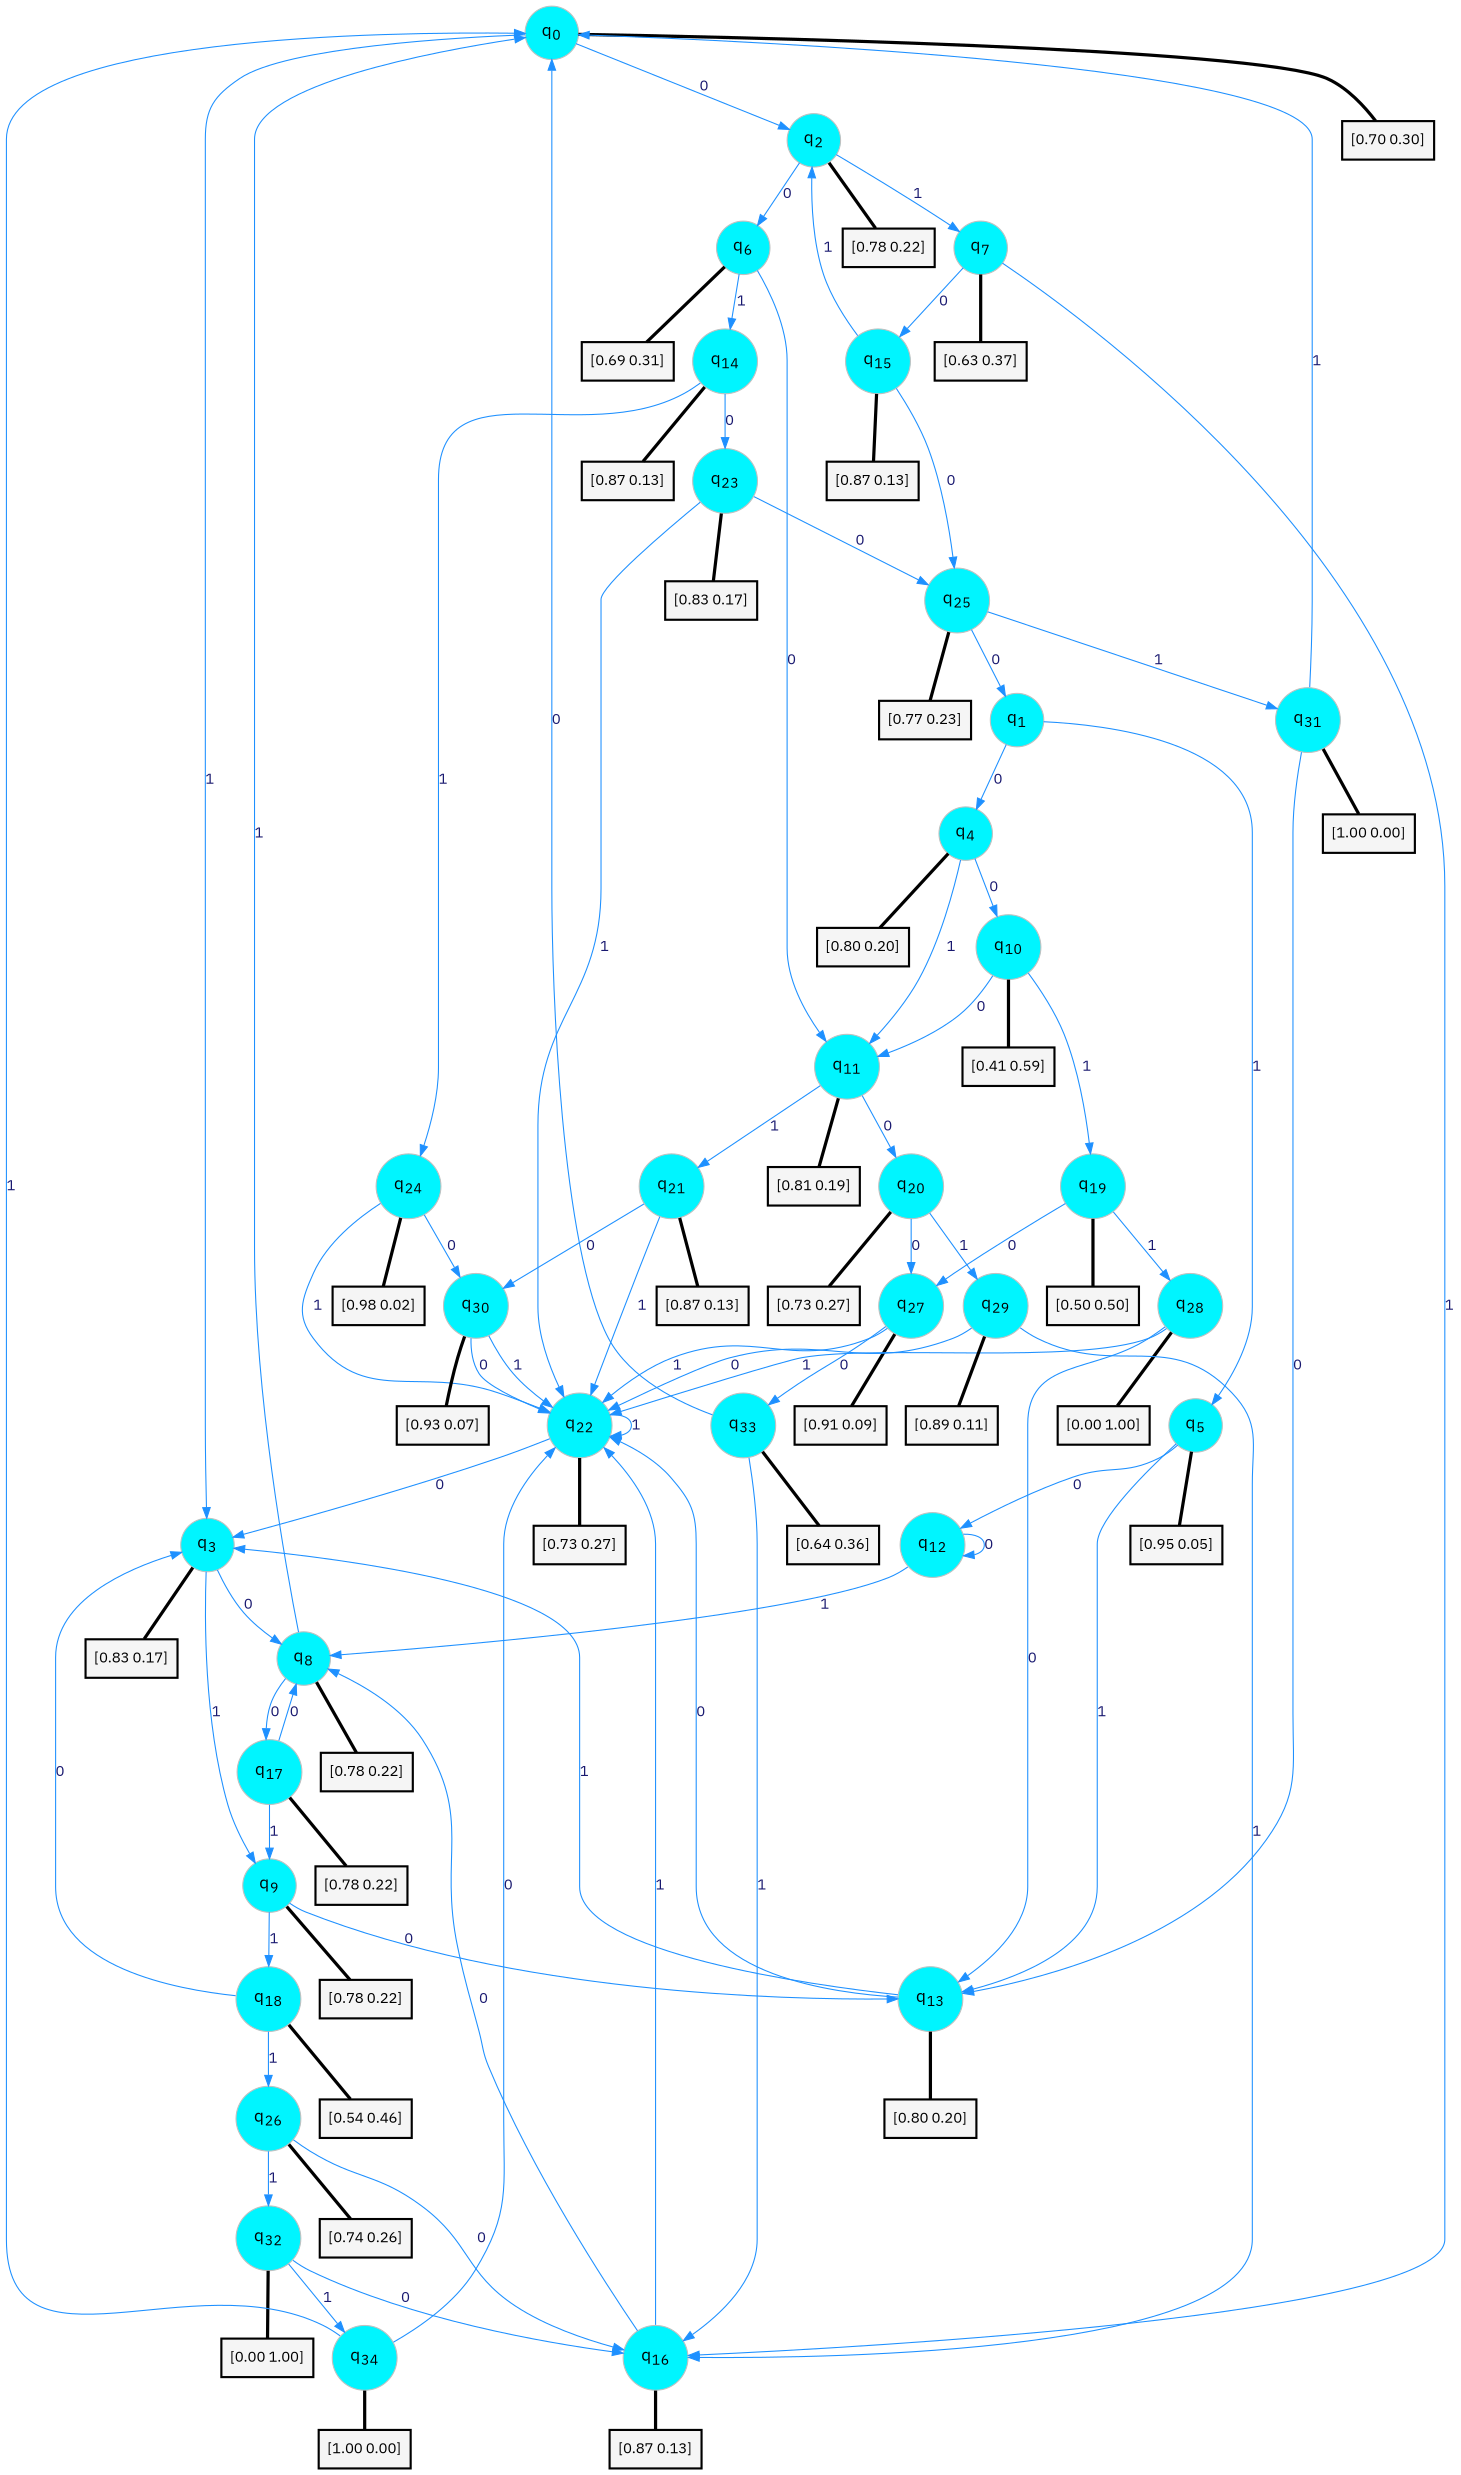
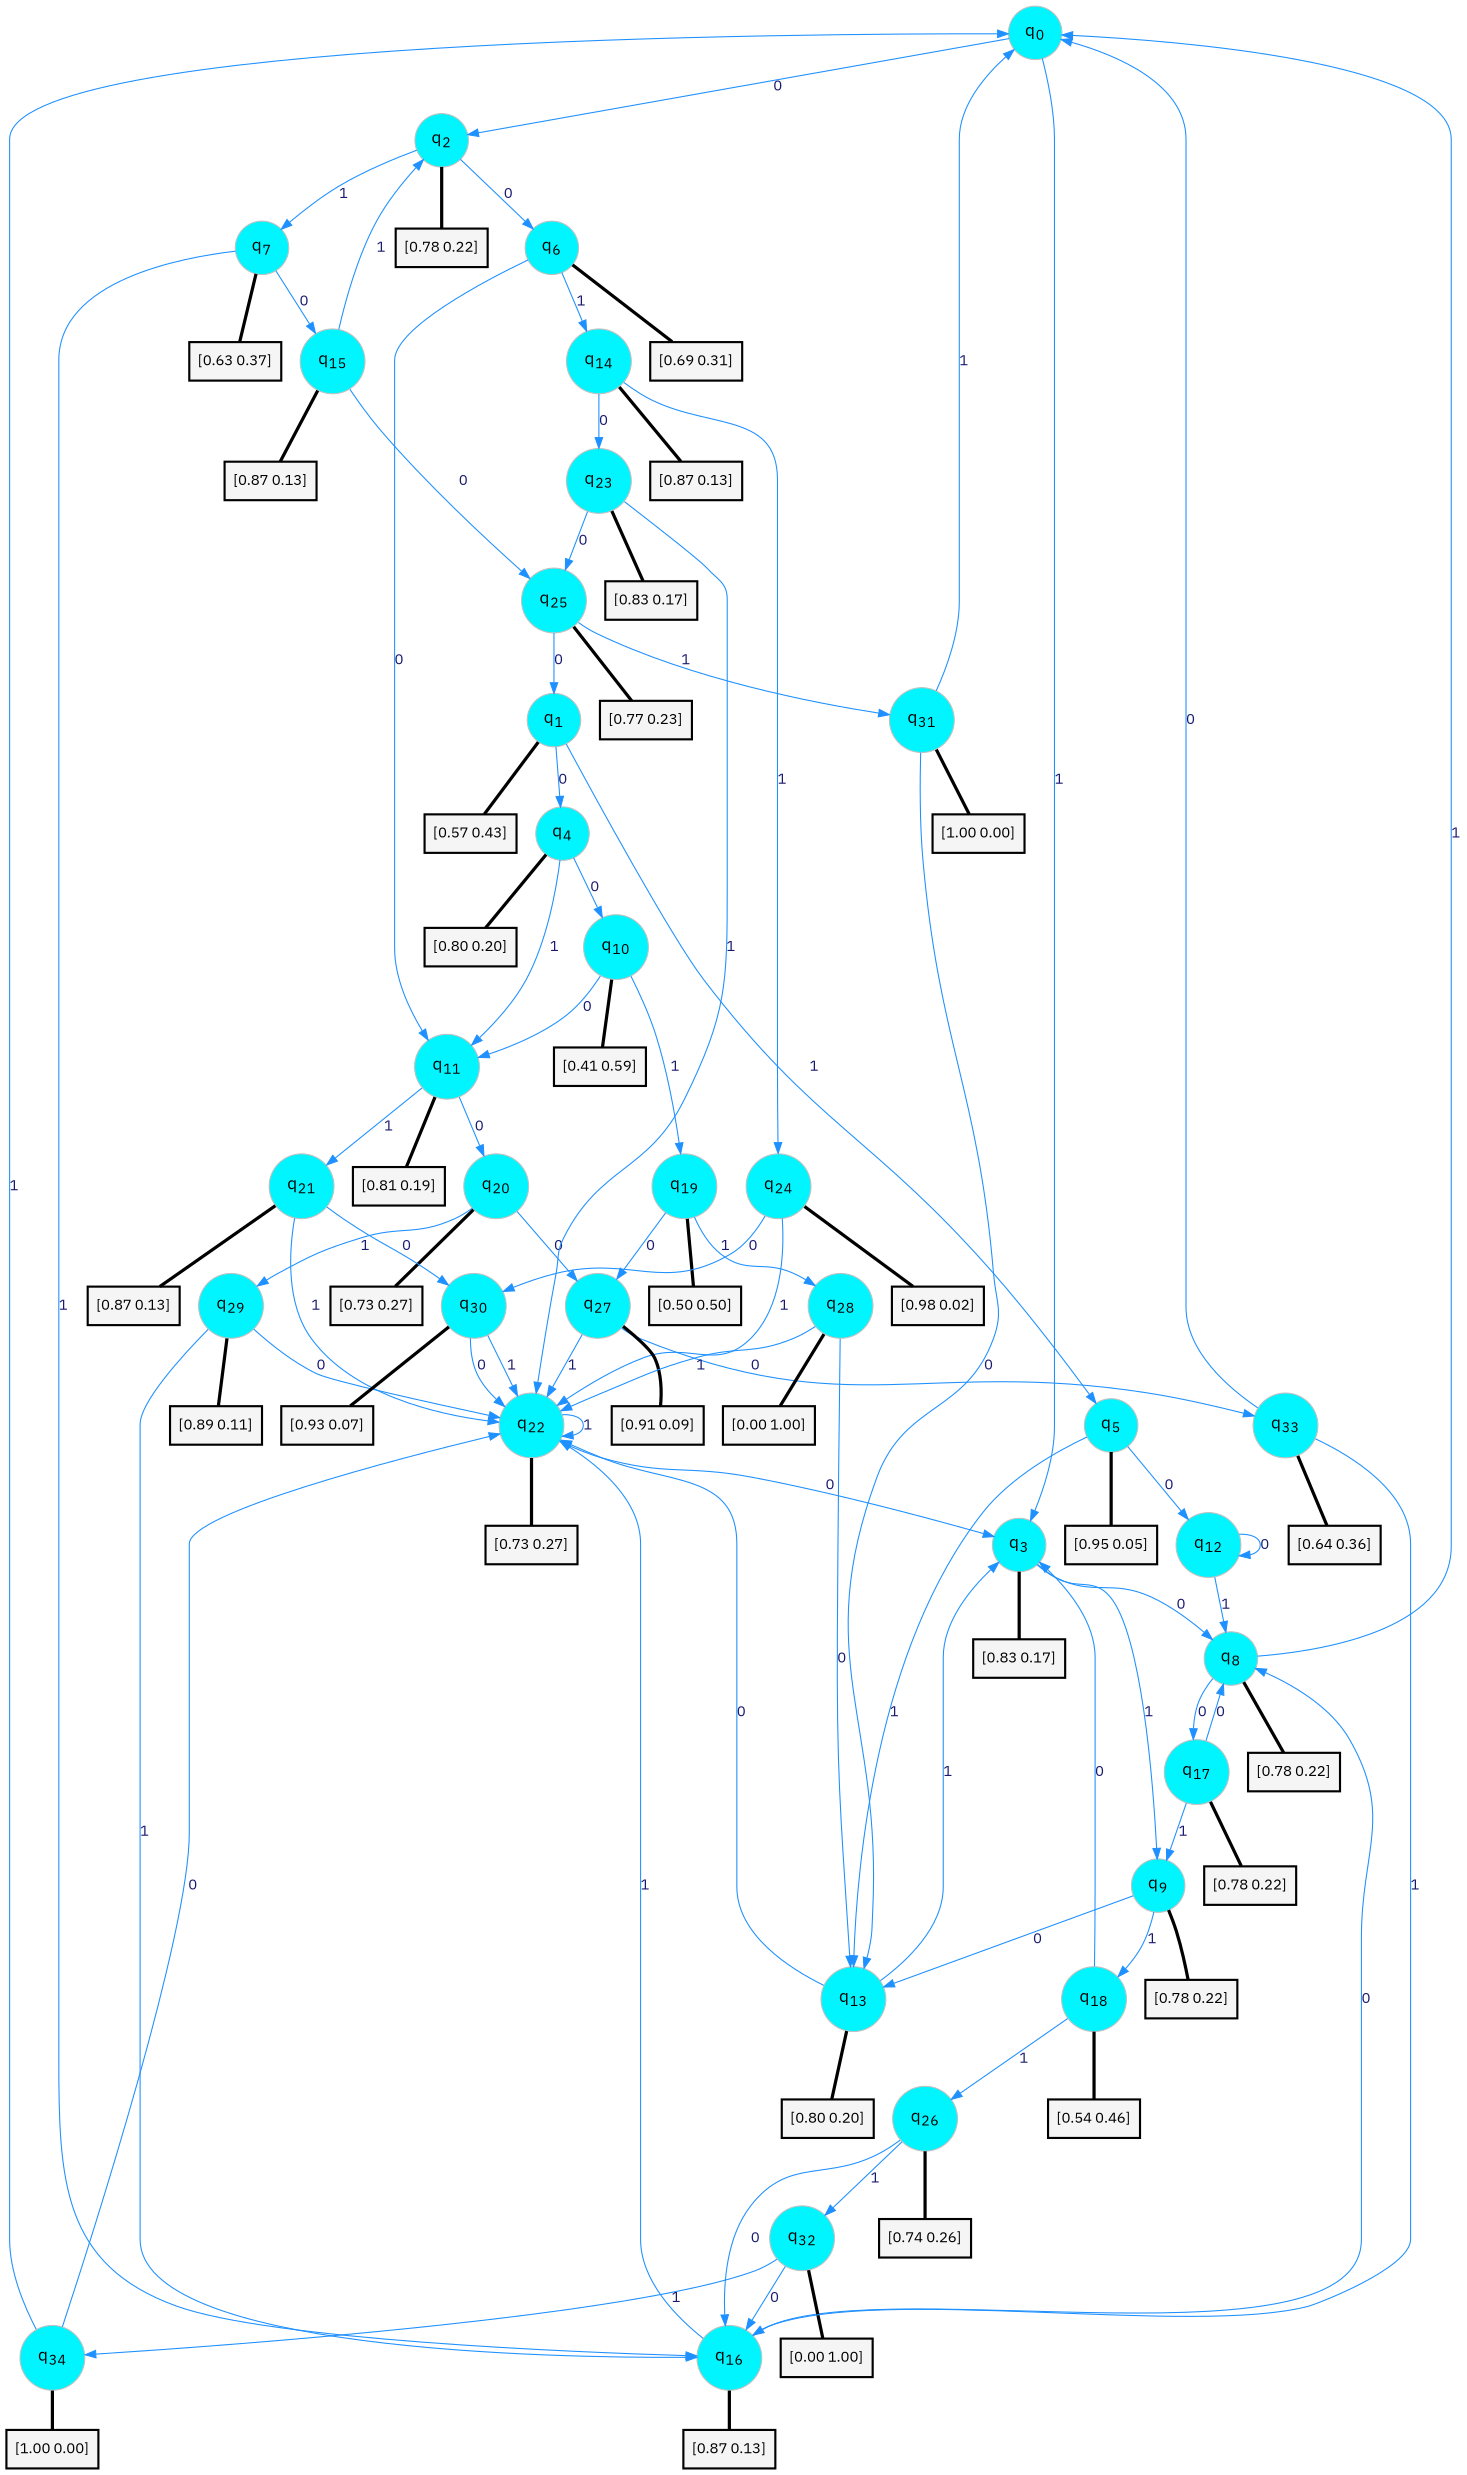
node "[0.70 0.30]": removed
node "[0.57 0.43]": added
